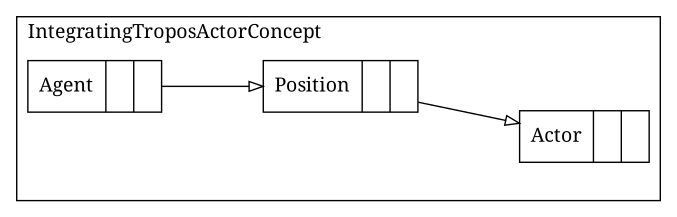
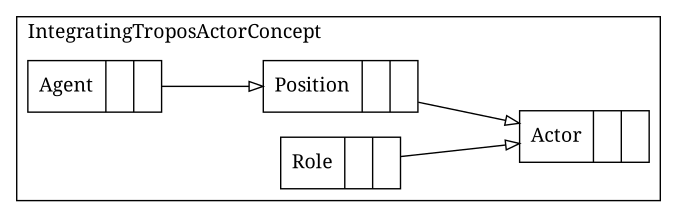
node "Role": added
